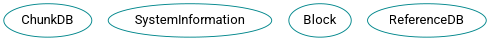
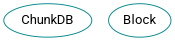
node "SystemInformation": removed
node "ReferenceDB": removed
